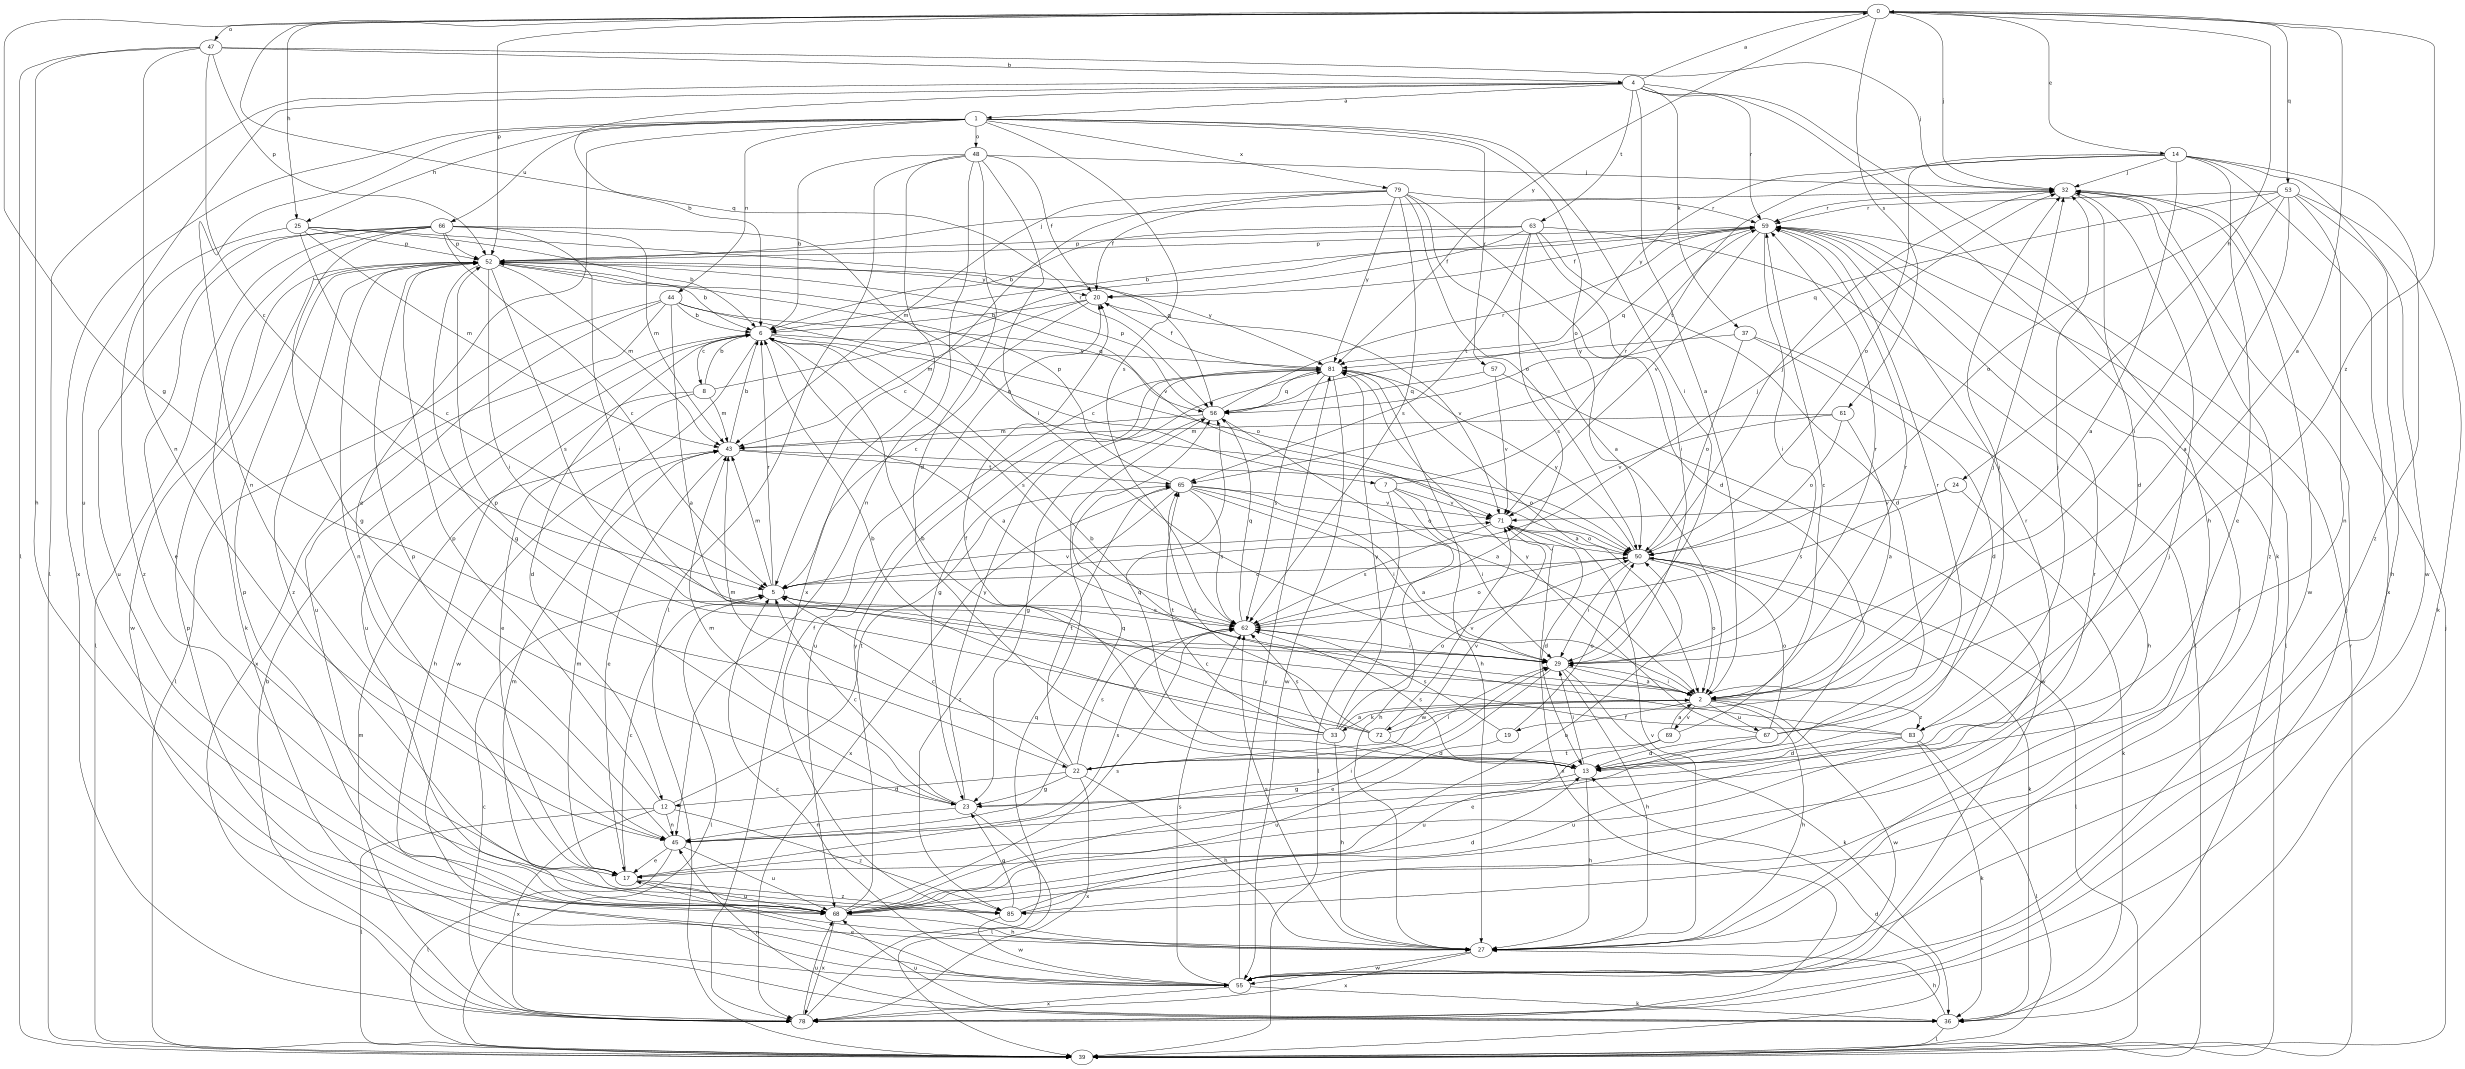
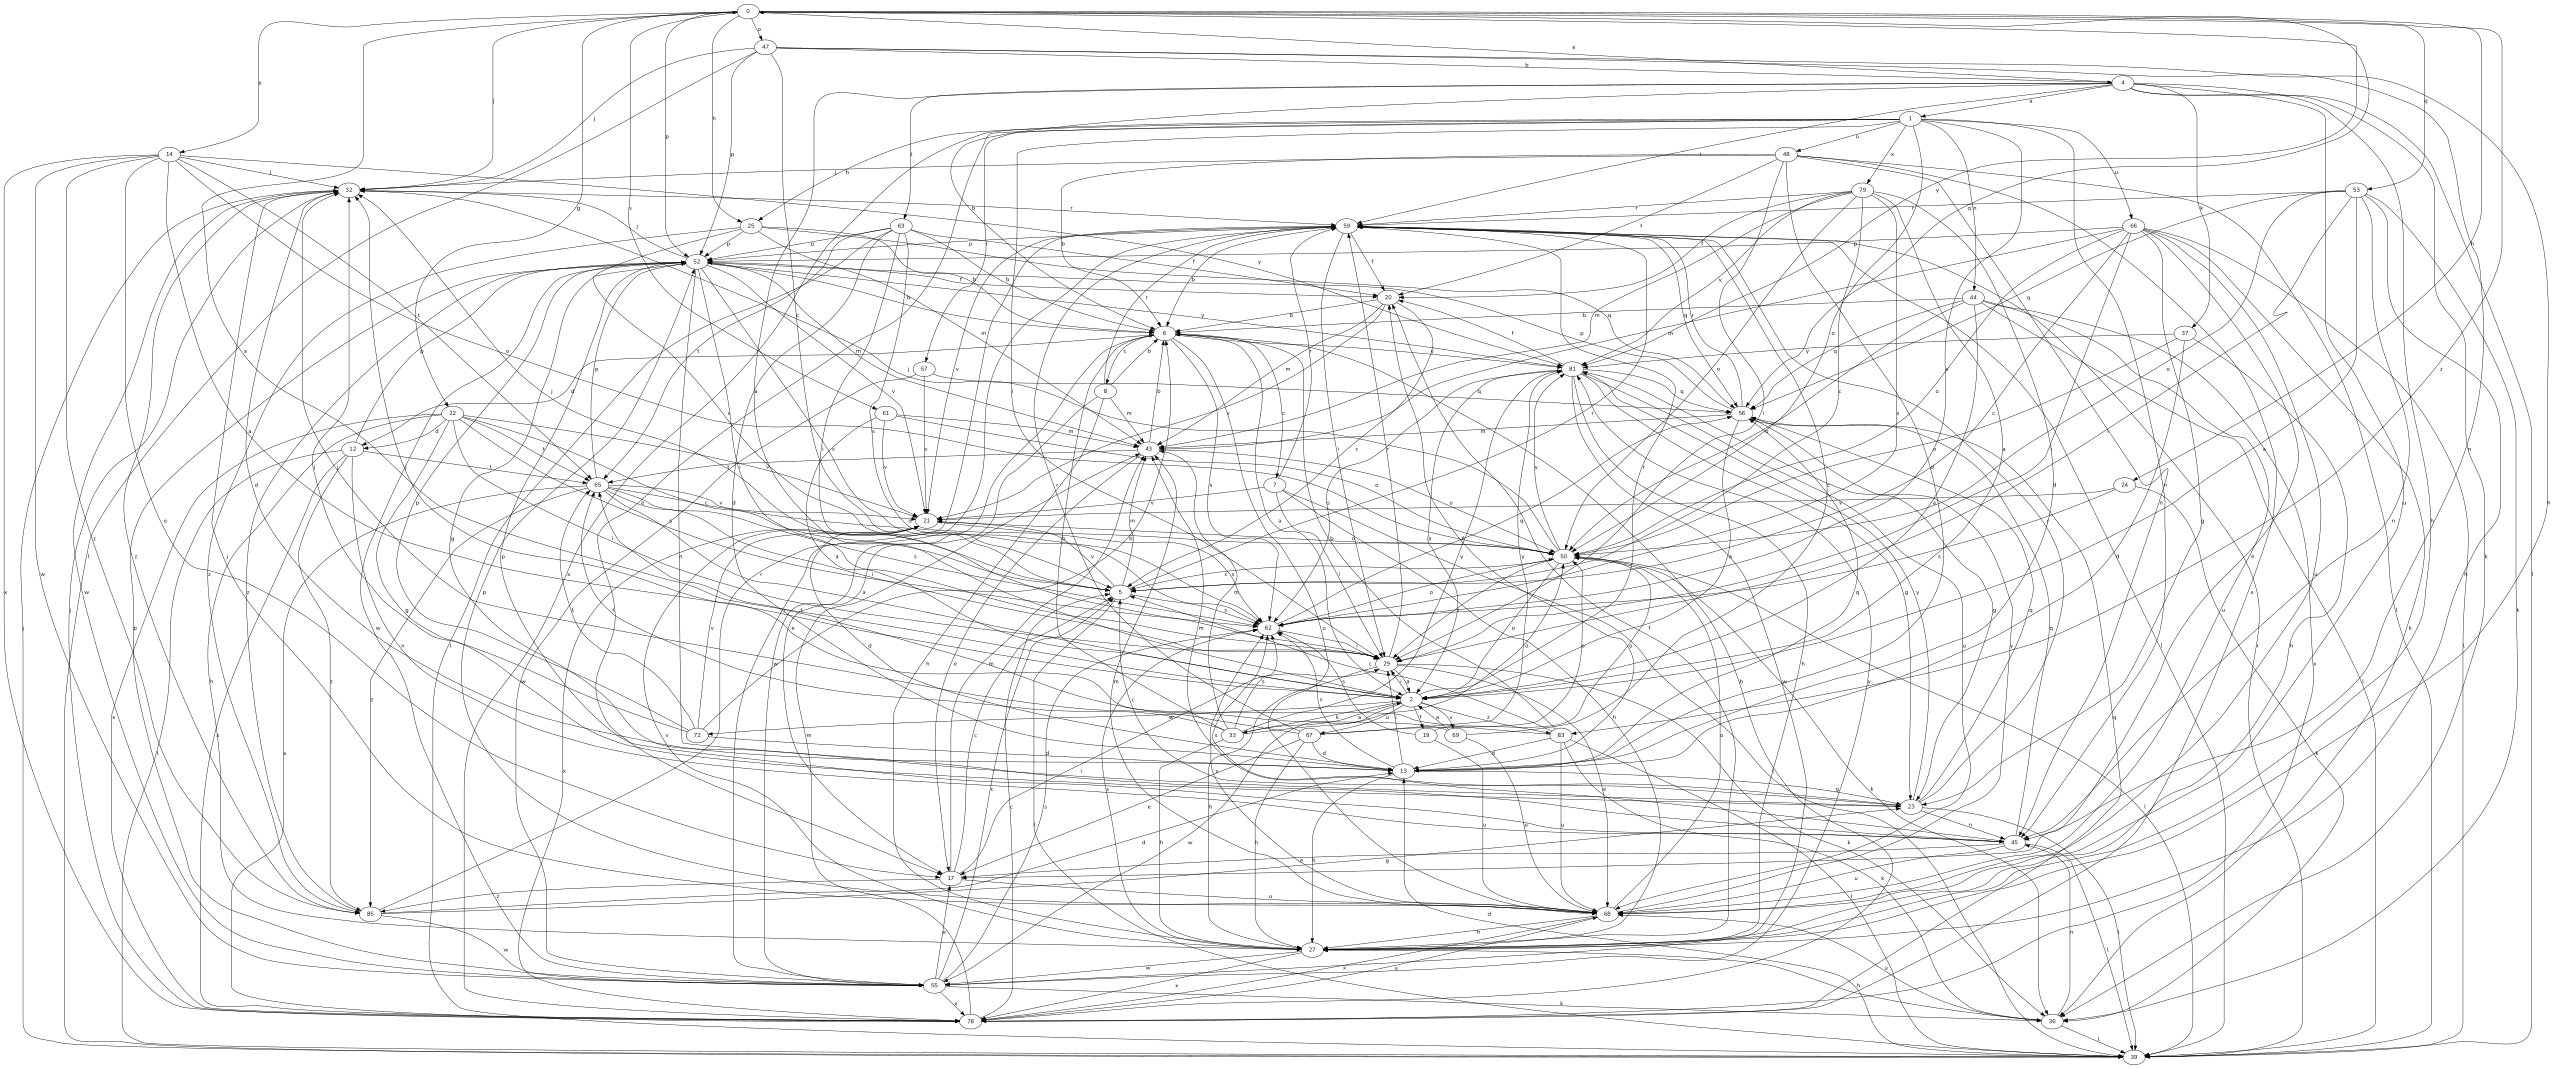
edge "52" -> "20": label "y" -> "f"
edge "5" -> "6": now "5" -> "59"
node "71": label "71" -> "21"
edge "23" -> "56": added, label "q"
edge "69" -> "22": now "69" -> "65"
edge "2" -> "27": now "67" -> "27"
